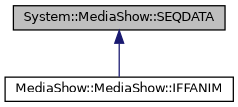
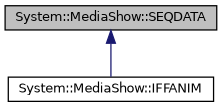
node "MediaShow::MediaShow::IFFANIM": label "MediaShow::MediaShow::IFFANIM" -> "System::MediaShow::IFFANIM"
